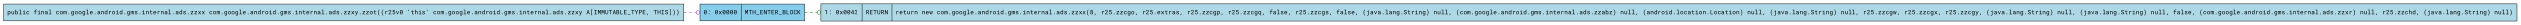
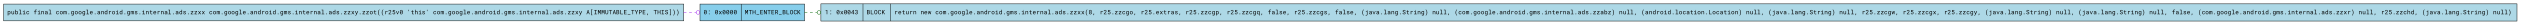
node "1: 0x0043": text "RETURN" -> "BLOCK"
